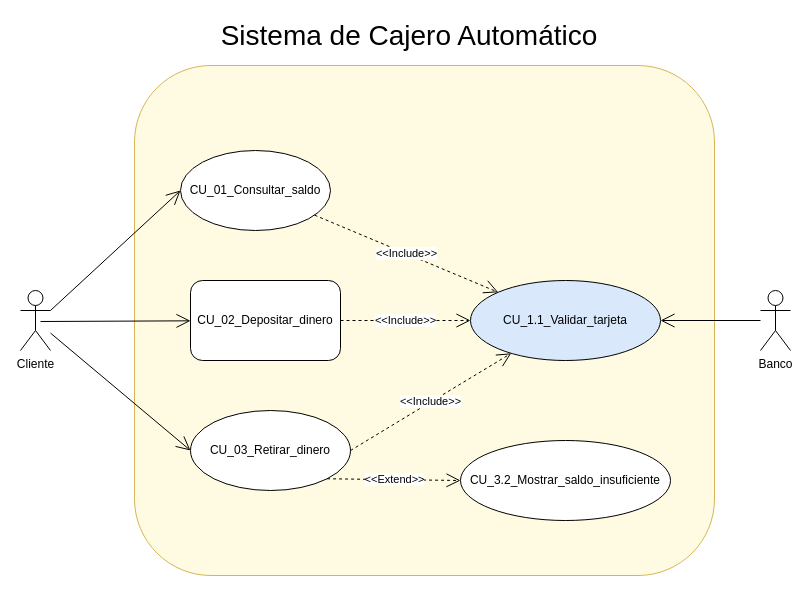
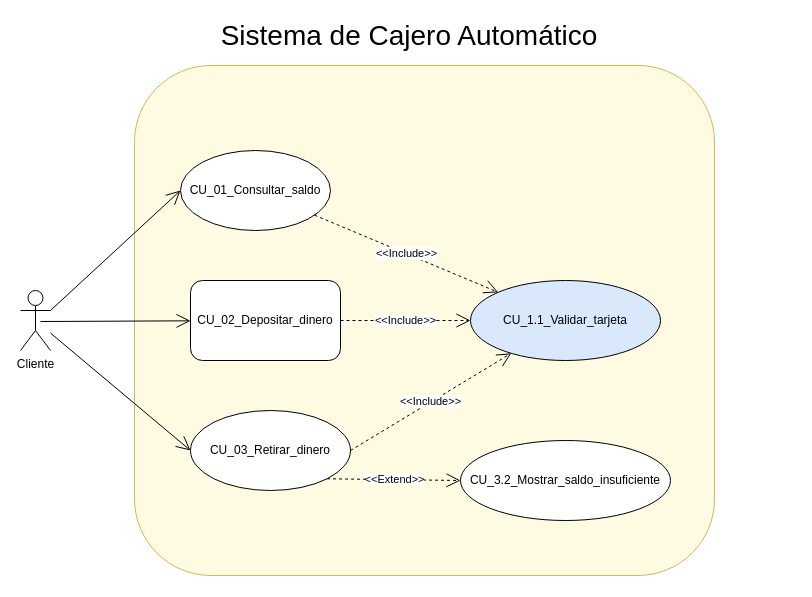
edge "Banco" -> "CU_1.1_Validar_tarjeta": removed
node "Banco": removed
